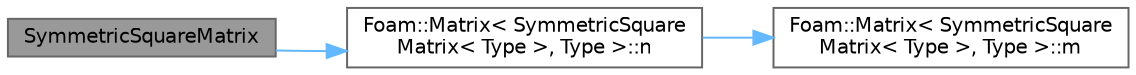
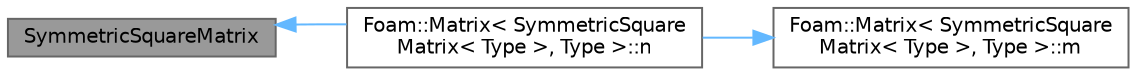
edge "SymmetricSquareMatrix" -> "Foam::Matrix< SymmetricSquare Matrix< Type >, Type >::n": reversed
